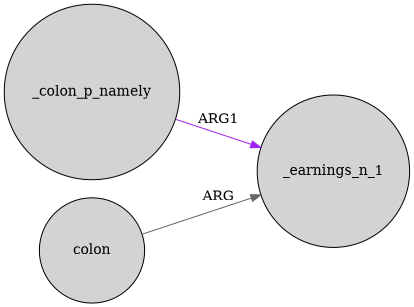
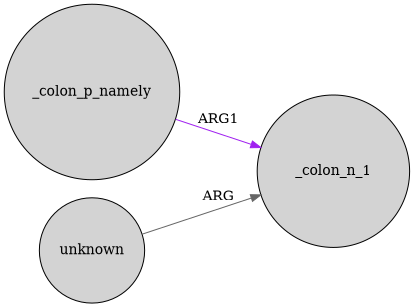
node "_earnings_n_1": label "_earnings_n_1" -> "_colon_n_1"
node "colon": label "colon" -> "unknown"
